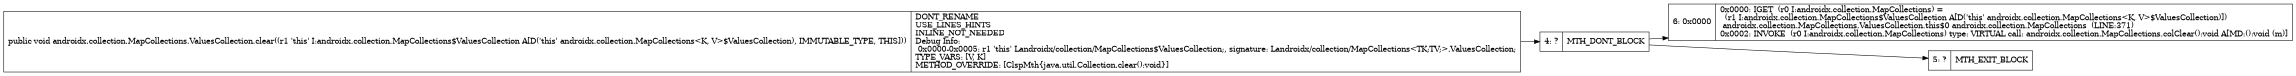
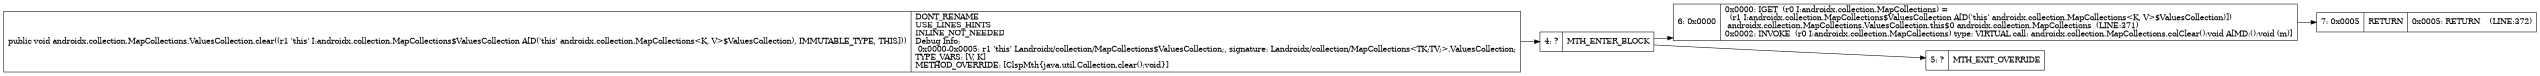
node "7: 0x0005": added
node "4: ?": text "MTH_DONT_BLOCK" -> "MTH_ENTER_BLOCK"
node "5: ?": text "MTH_EXIT_BLOCK" -> "MTH_EXIT_OVERRIDE"
